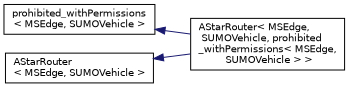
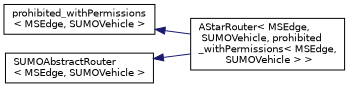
node "AStarRouter < MSEdge, SUMOVehicle >": label "AStarRouter < MSEdge, SUMOVehicle >" -> "SUMOAbstractRouter < MSEdge, SUMOVehicle >"
